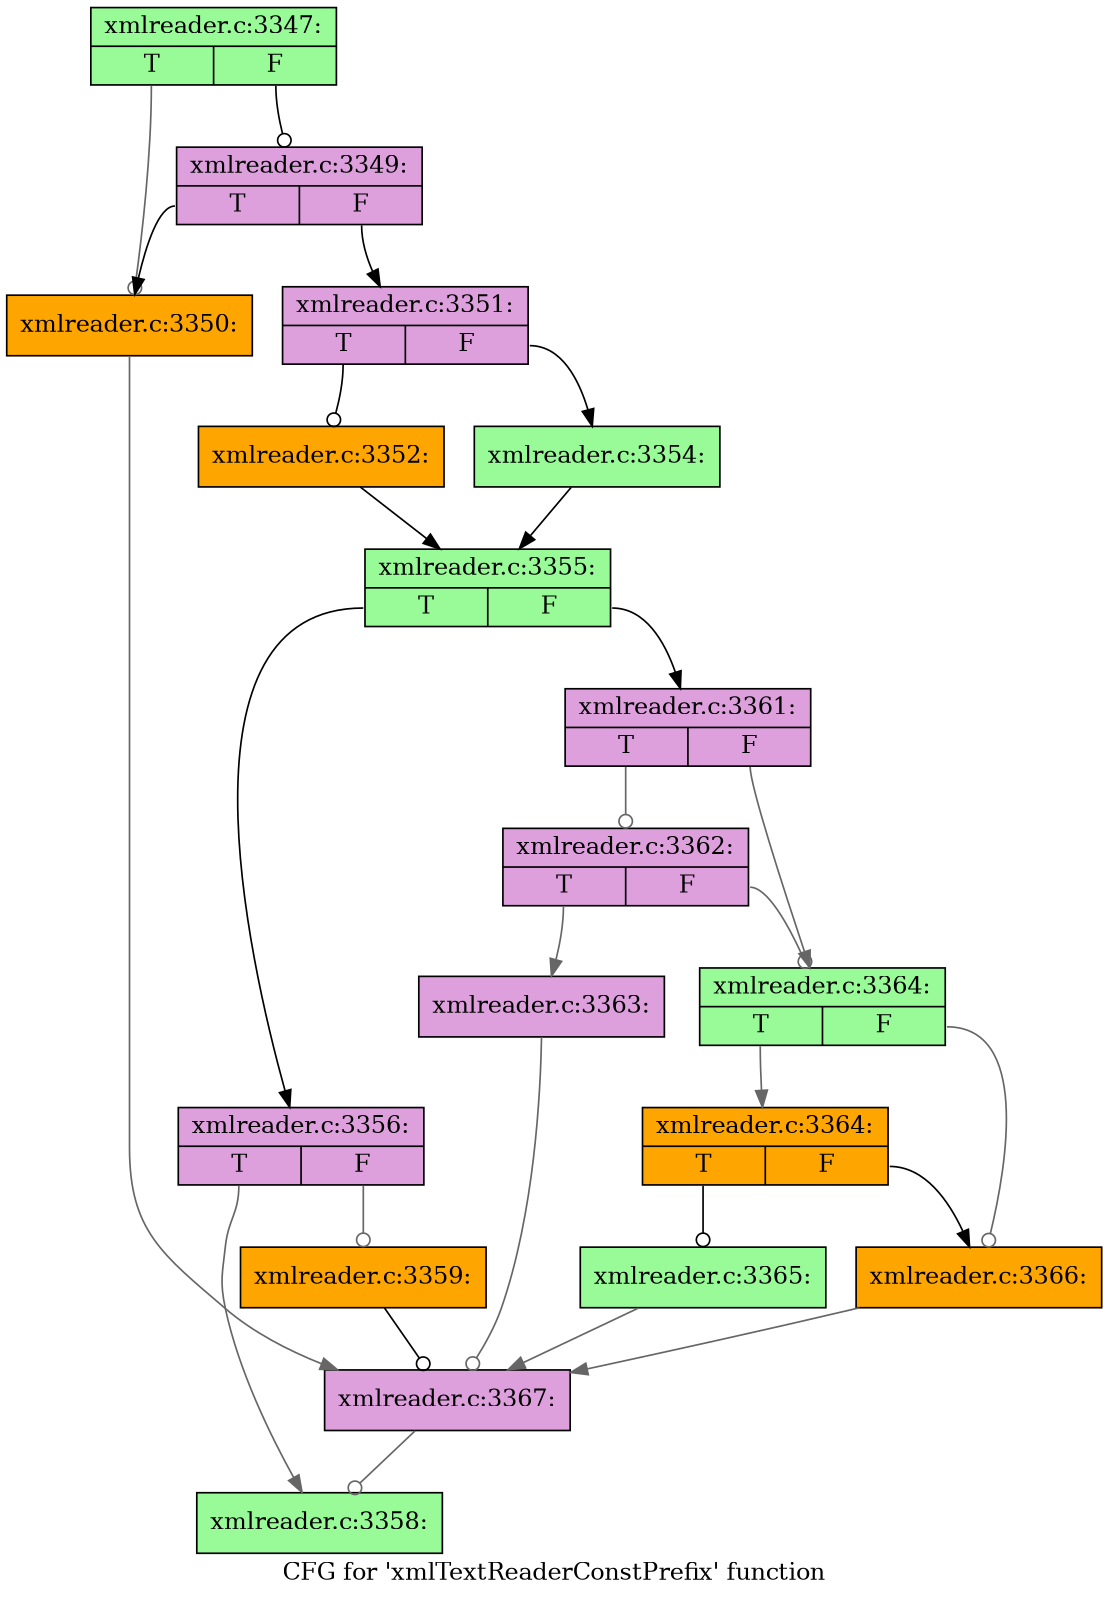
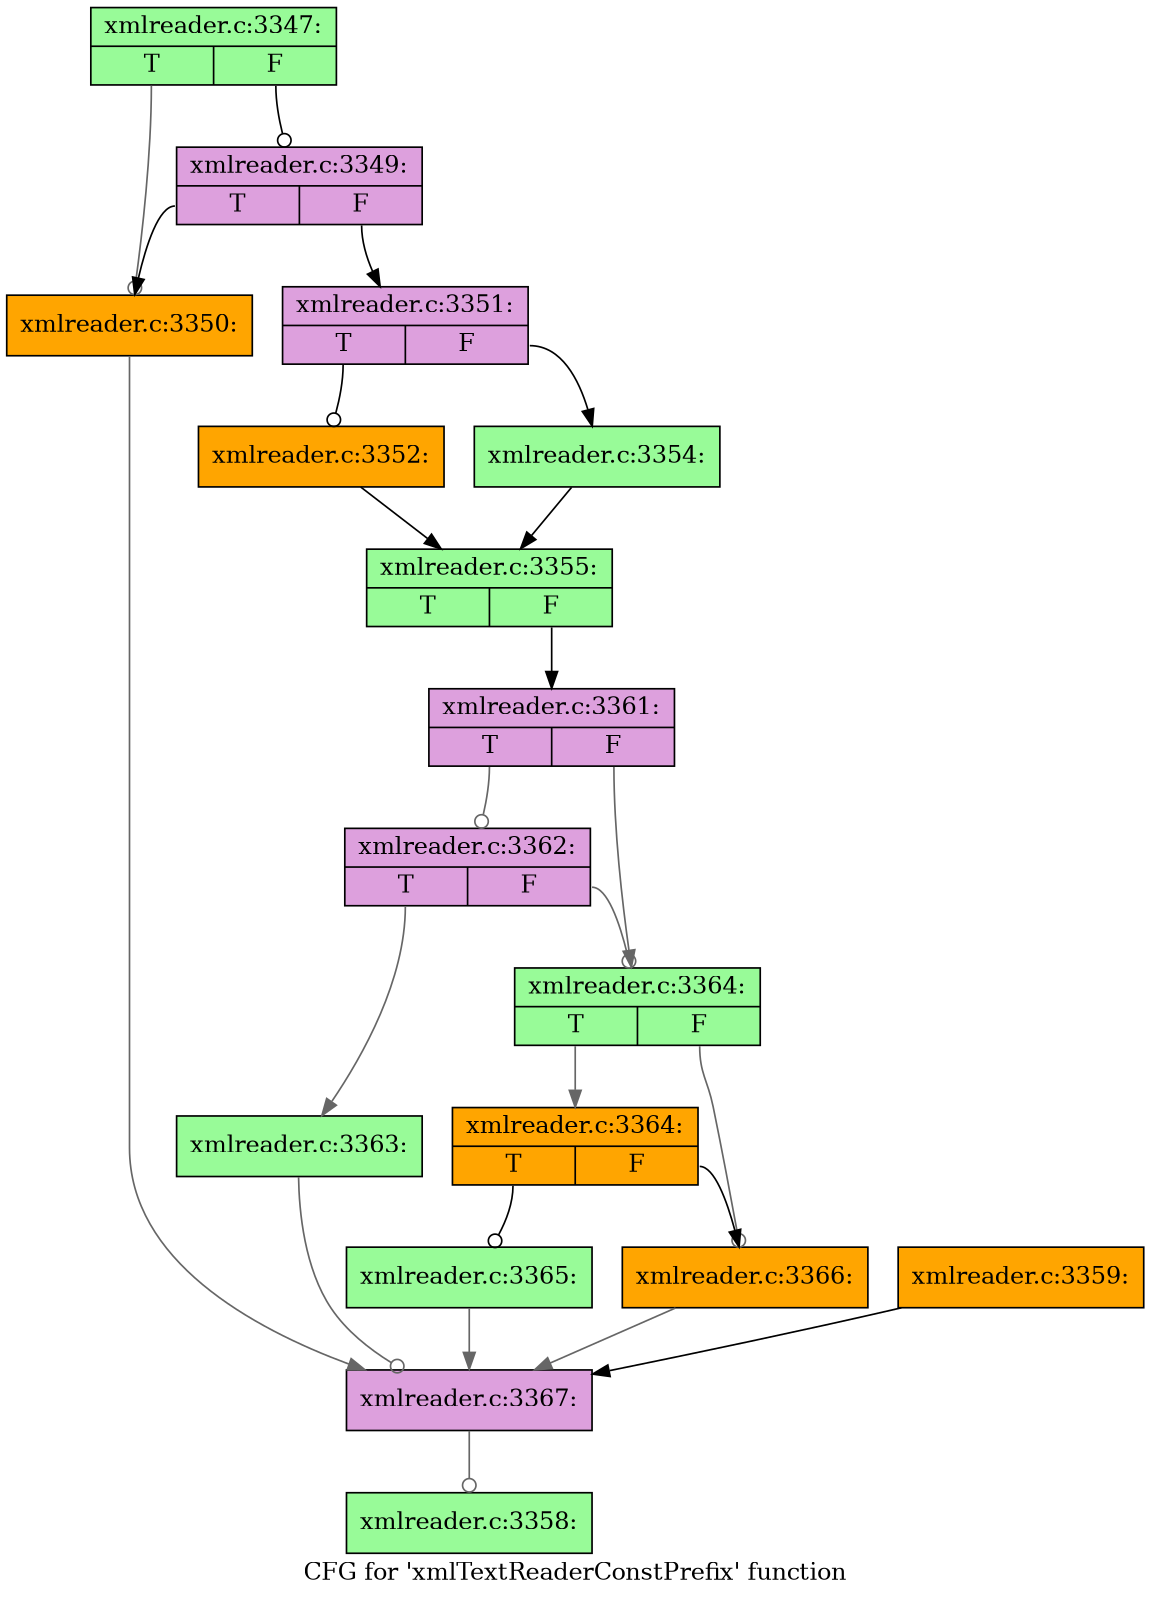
node "xmlreader.c:3363:": fillcolor plum -> palegreen
node "xmlreader.c:3356:": removed
edge "xmlreader.c:3359:" -> "xmlreader.c:3367:": arrowhead odot -> normal
